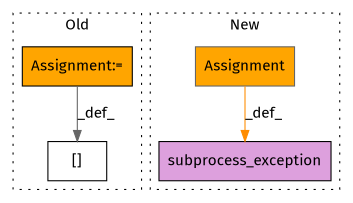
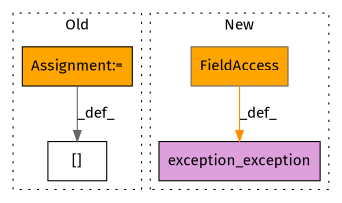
node "Assignment": label "Assignment" -> "FieldAccess"
node "subprocess_exception": label "subprocess_exception" -> "exception_exception"
